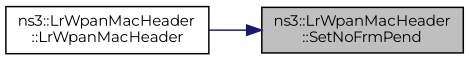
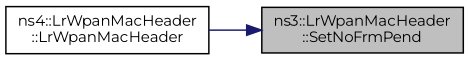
node "ns3::LrWpanMacHeader ::LrWpanMacHeader": label "ns3::LrWpanMacHeader ::LrWpanMacHeader" -> "ns4::LrWpanMacHeader ::LrWpanMacHeader"
